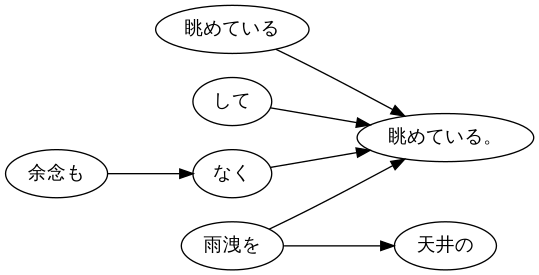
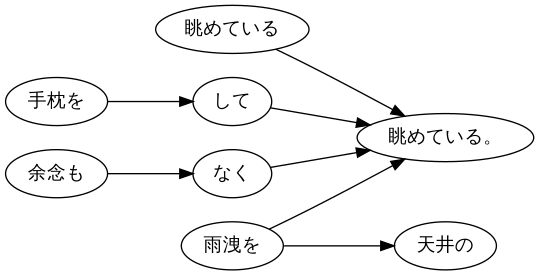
node "手枕を": added
